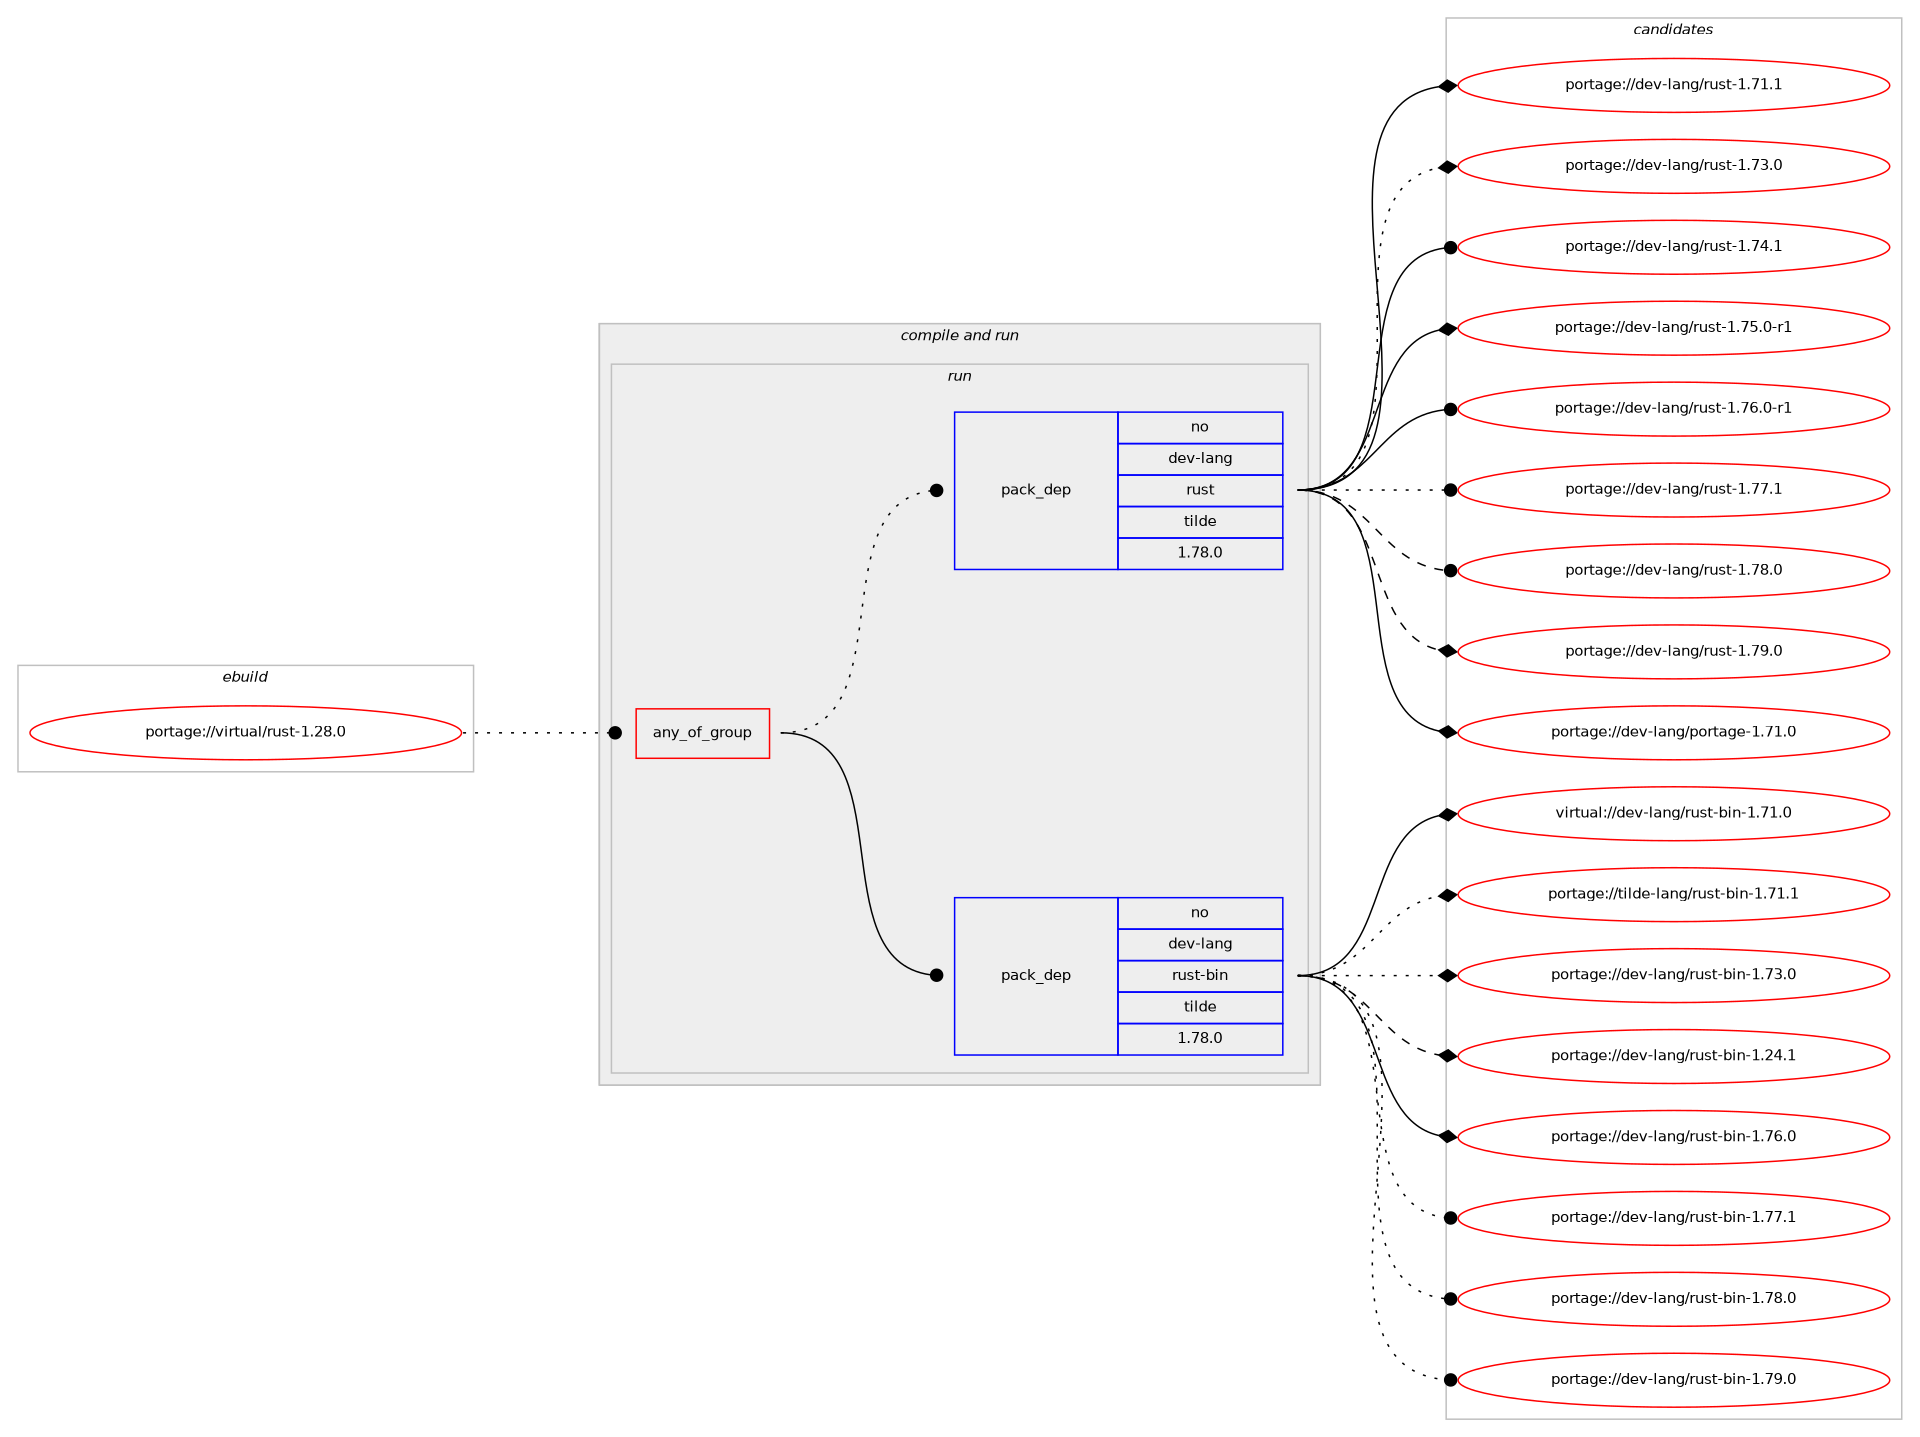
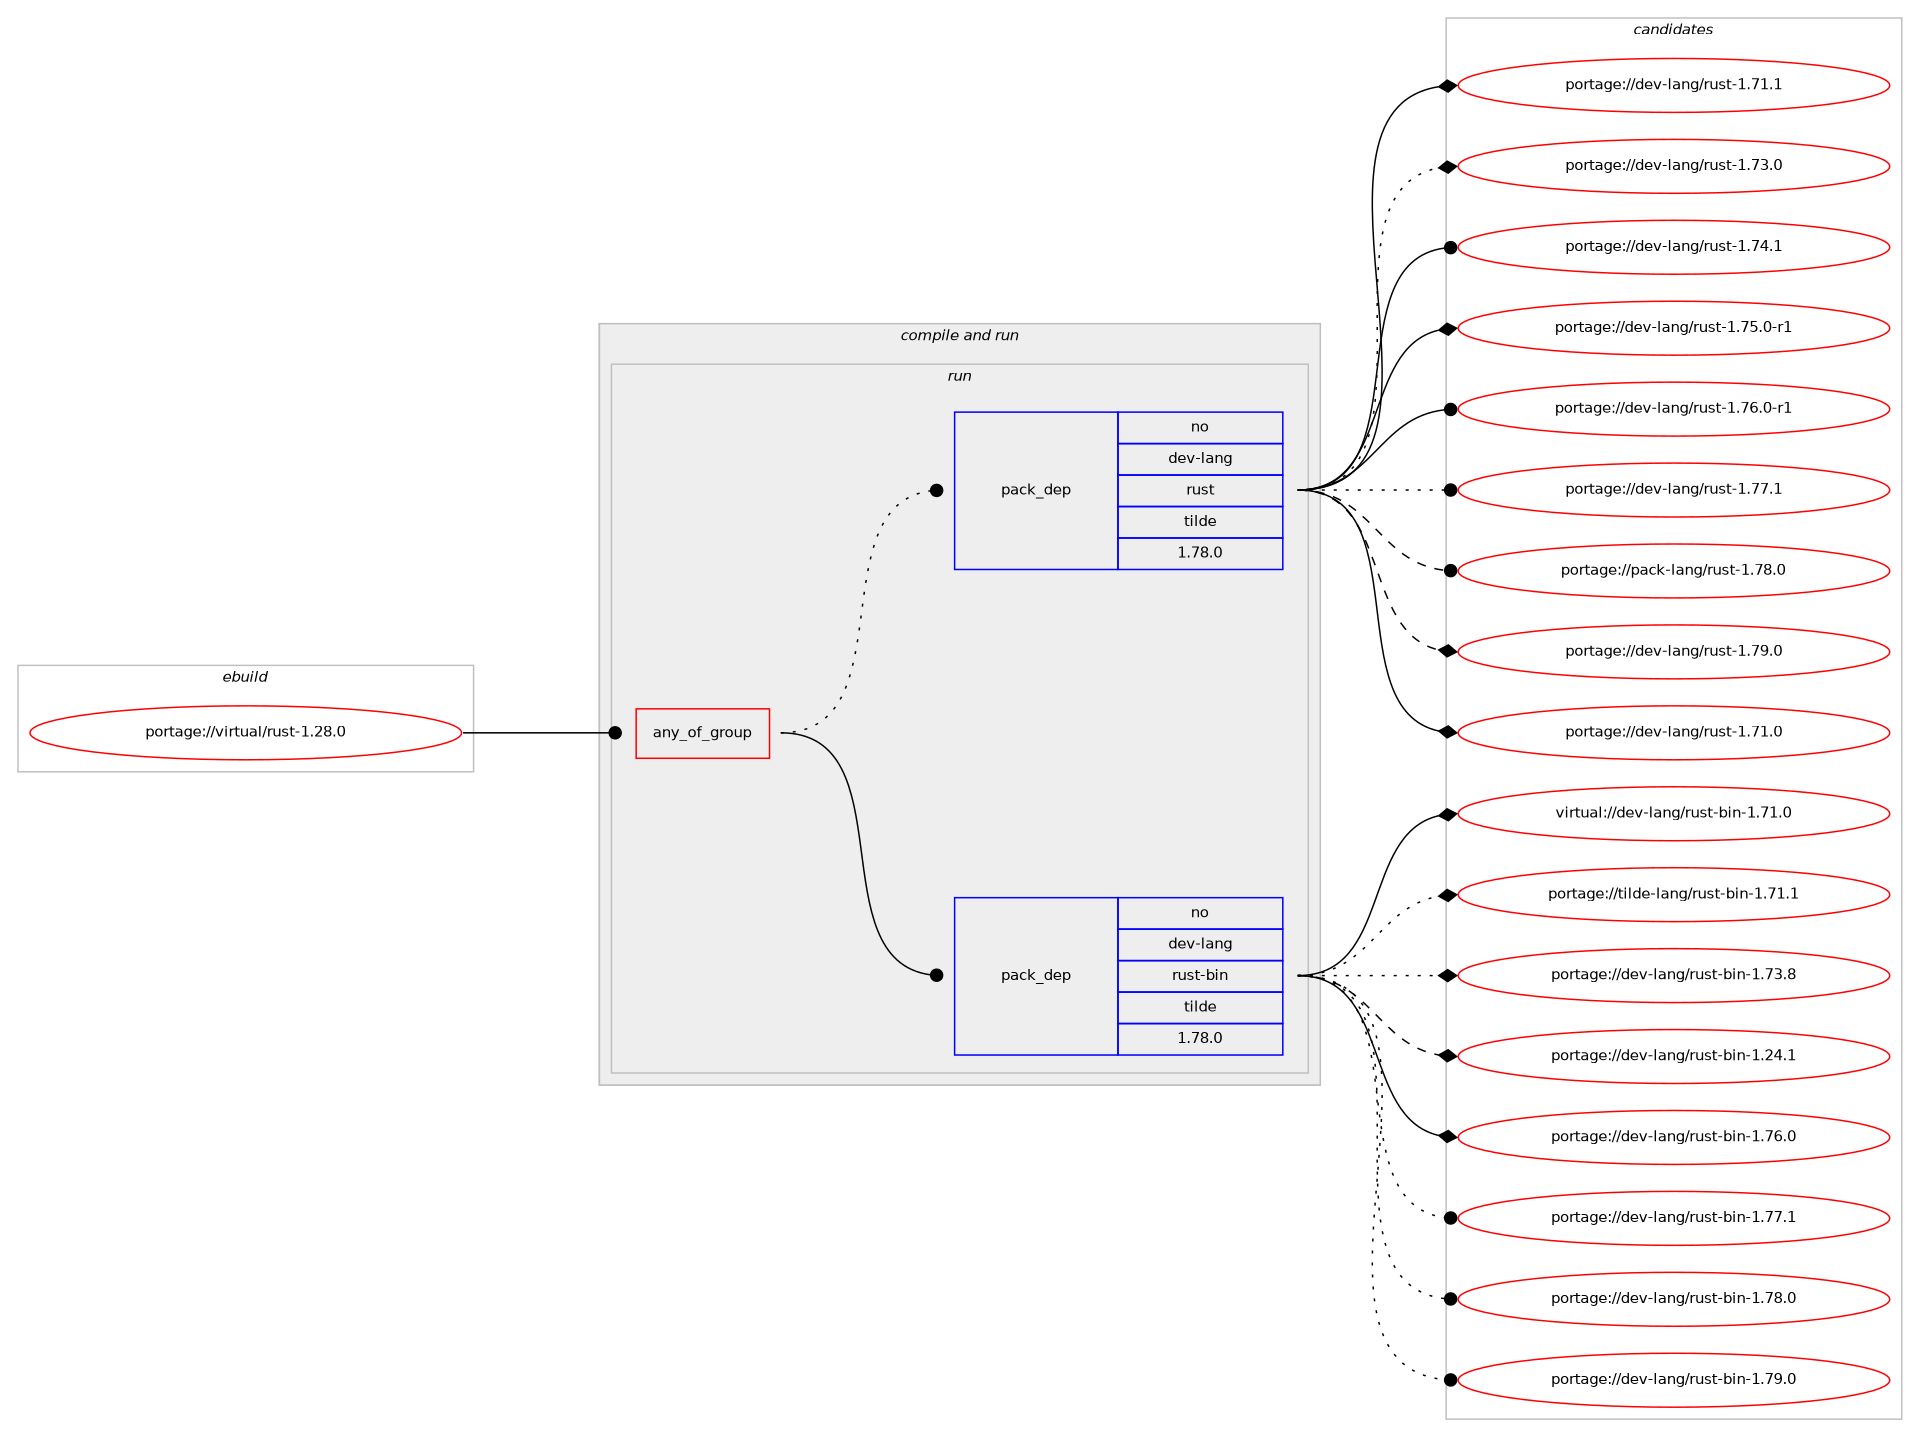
node "portage://dev-lang/rust-1.78.0": label "portage://dev-lang/rust-1.78.0" -> "portage://pack-lang/rust-1.78.0"
edge "portage://virtual/rust-1.28.0" -> "any_of_group": style dotted -> solid
node "portage://dev-lang/portage-1.71.0": label "portage://dev-lang/portage-1.71.0" -> "portage://dev-lang/rust-1.71.0"
node "portage://dev-lang/rust-bin-1.73.0": label "portage://dev-lang/rust-bin-1.73.0" -> "portage://dev-lang/rust-bin-1.73.8"
